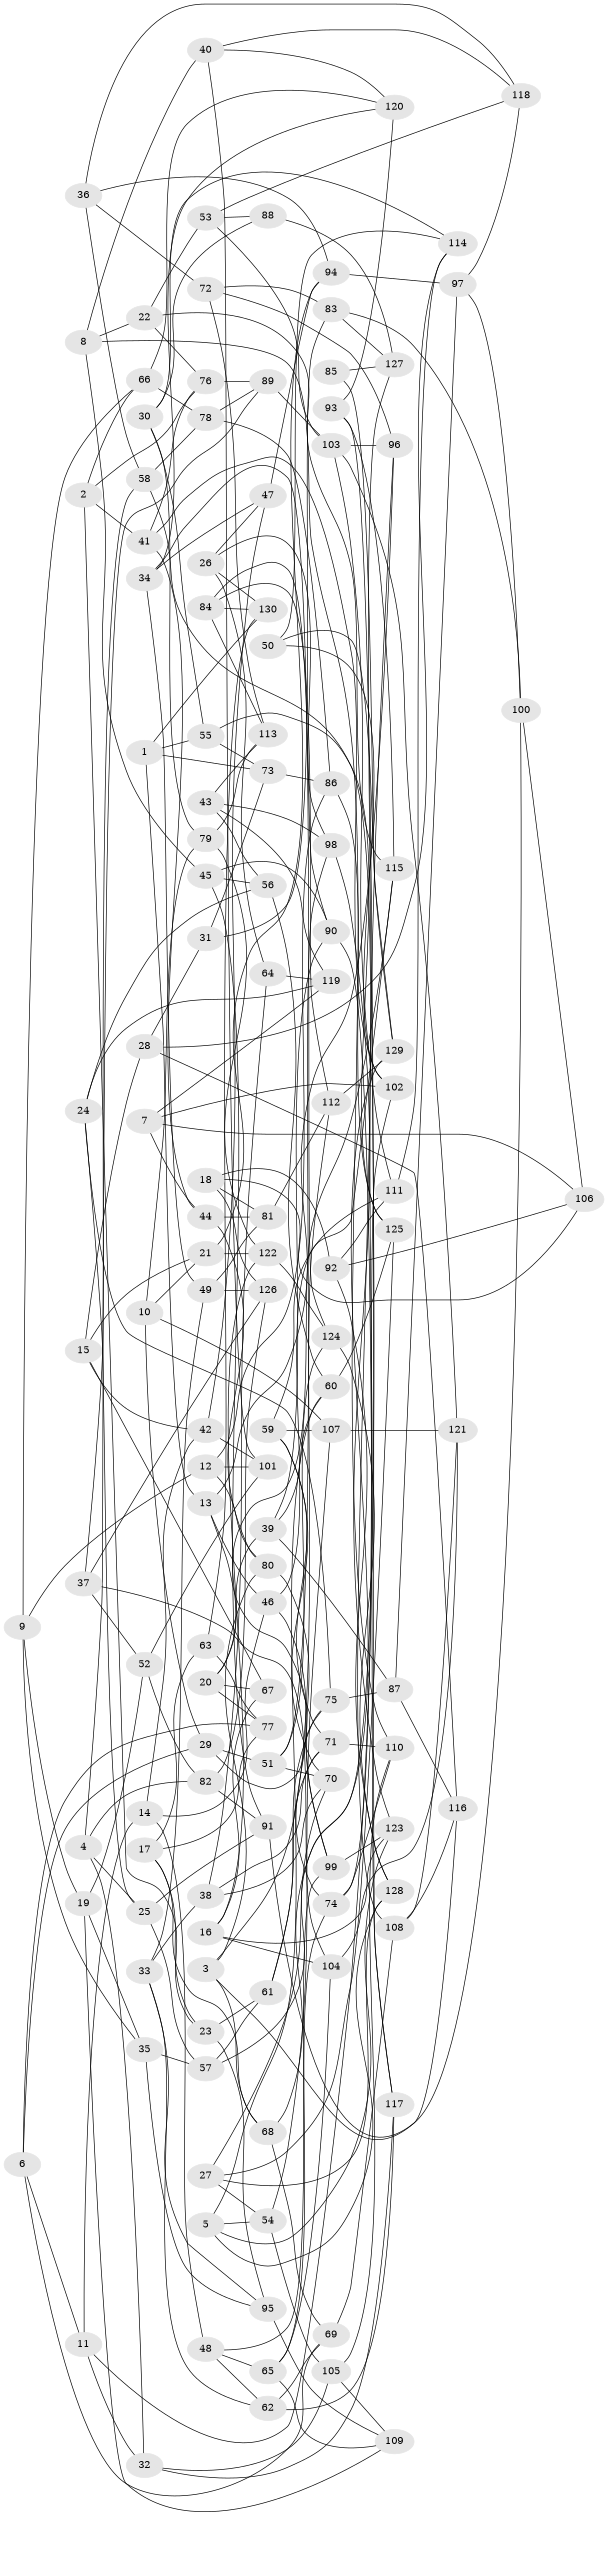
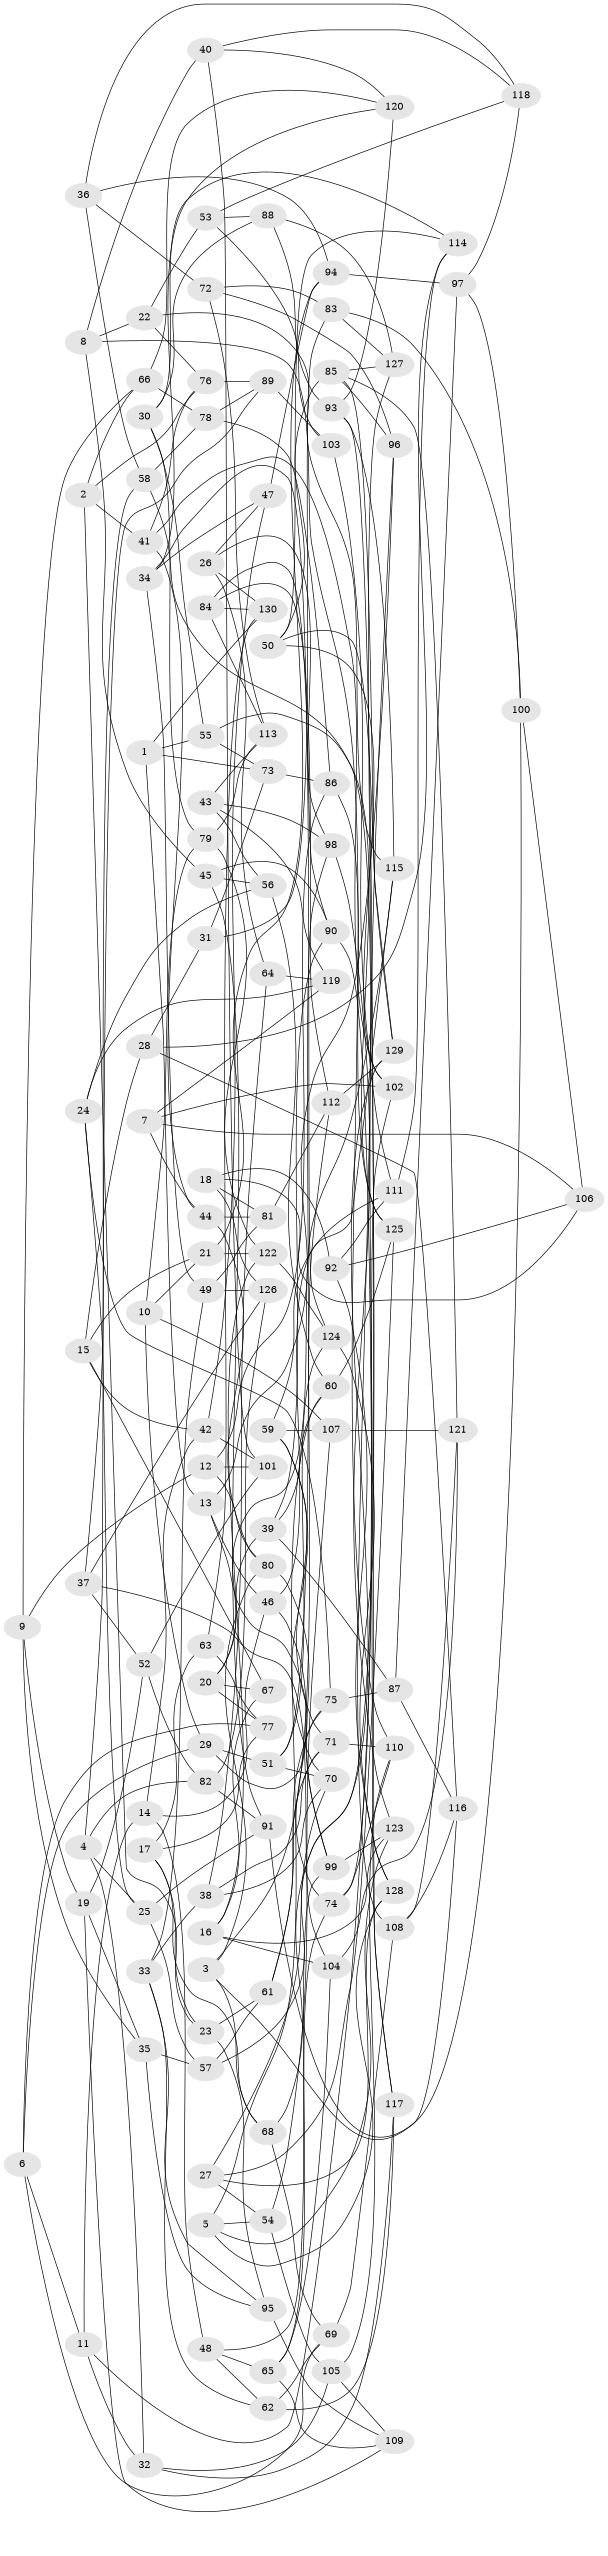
edge "88" -- "93": added
edge "103" -- "96": now "85" -- "96"
edge "85" -- "50": added
edge "103" -- "121": now "85" -- "121"
